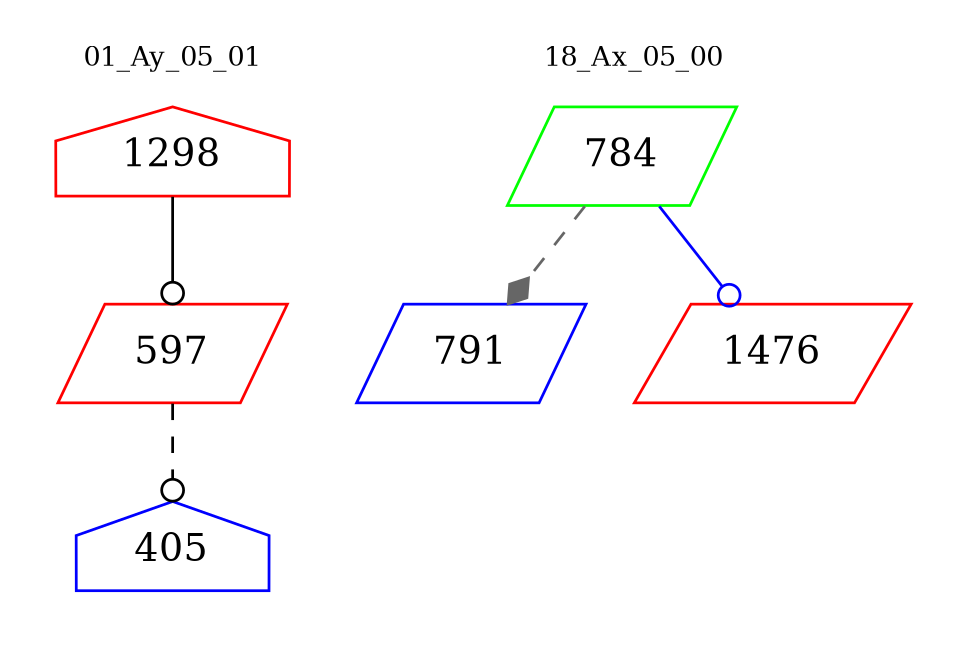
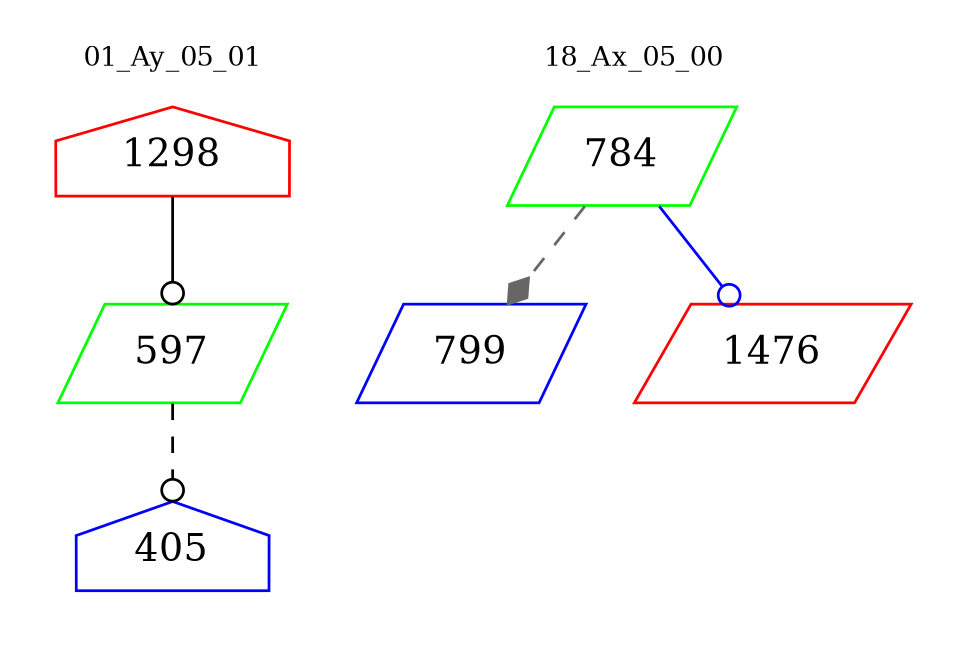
node "597": color red -> green
node "791": label "791" -> "799"
